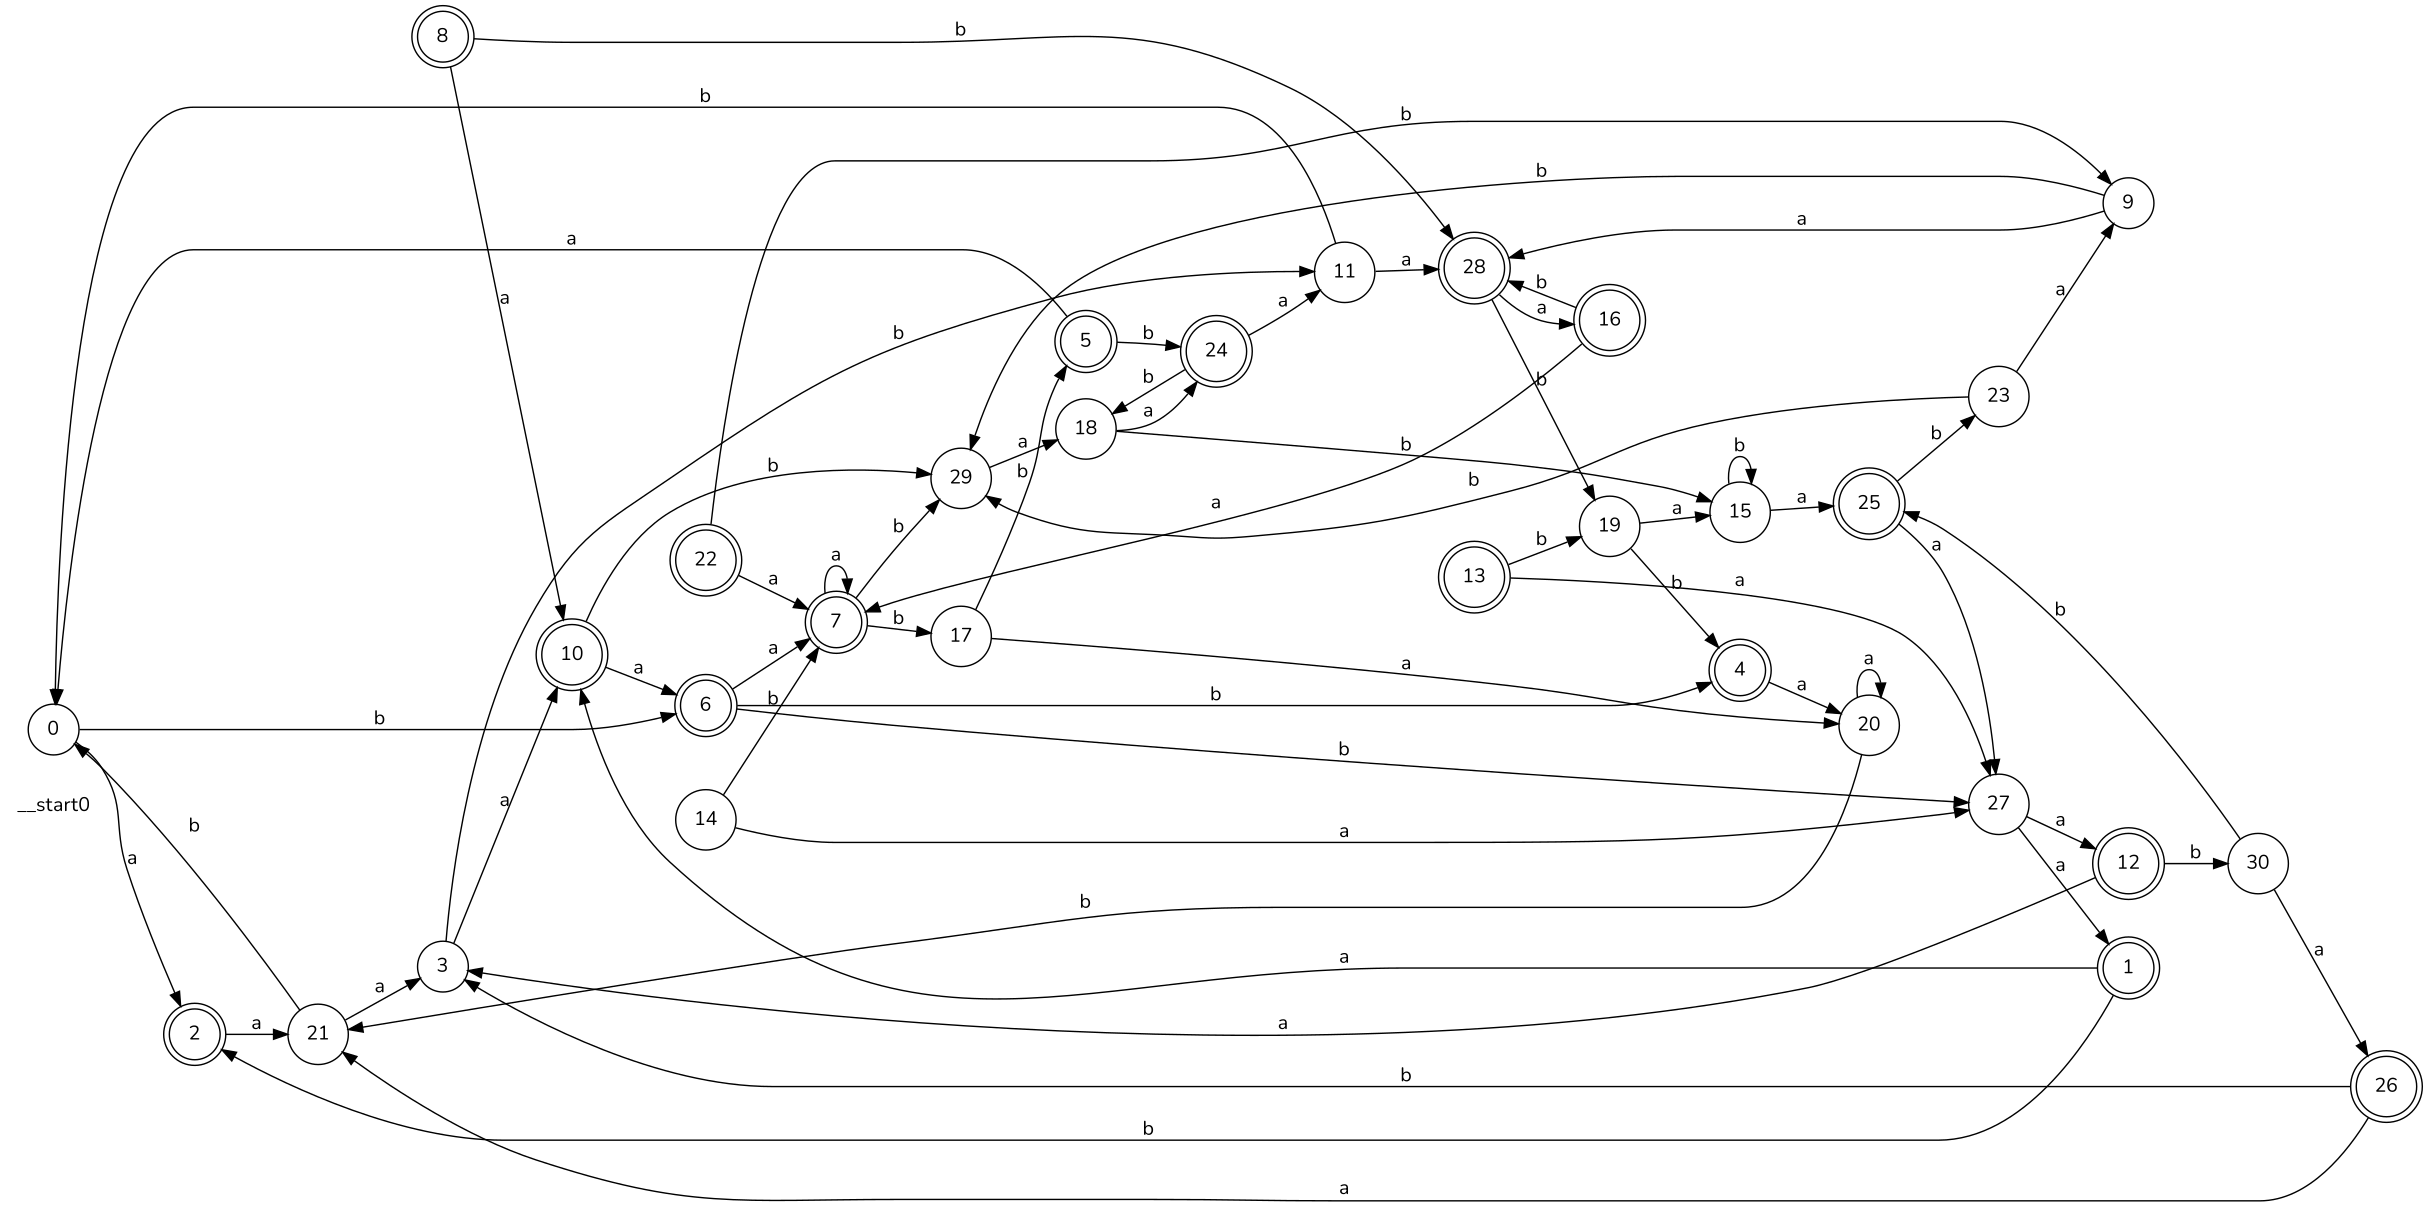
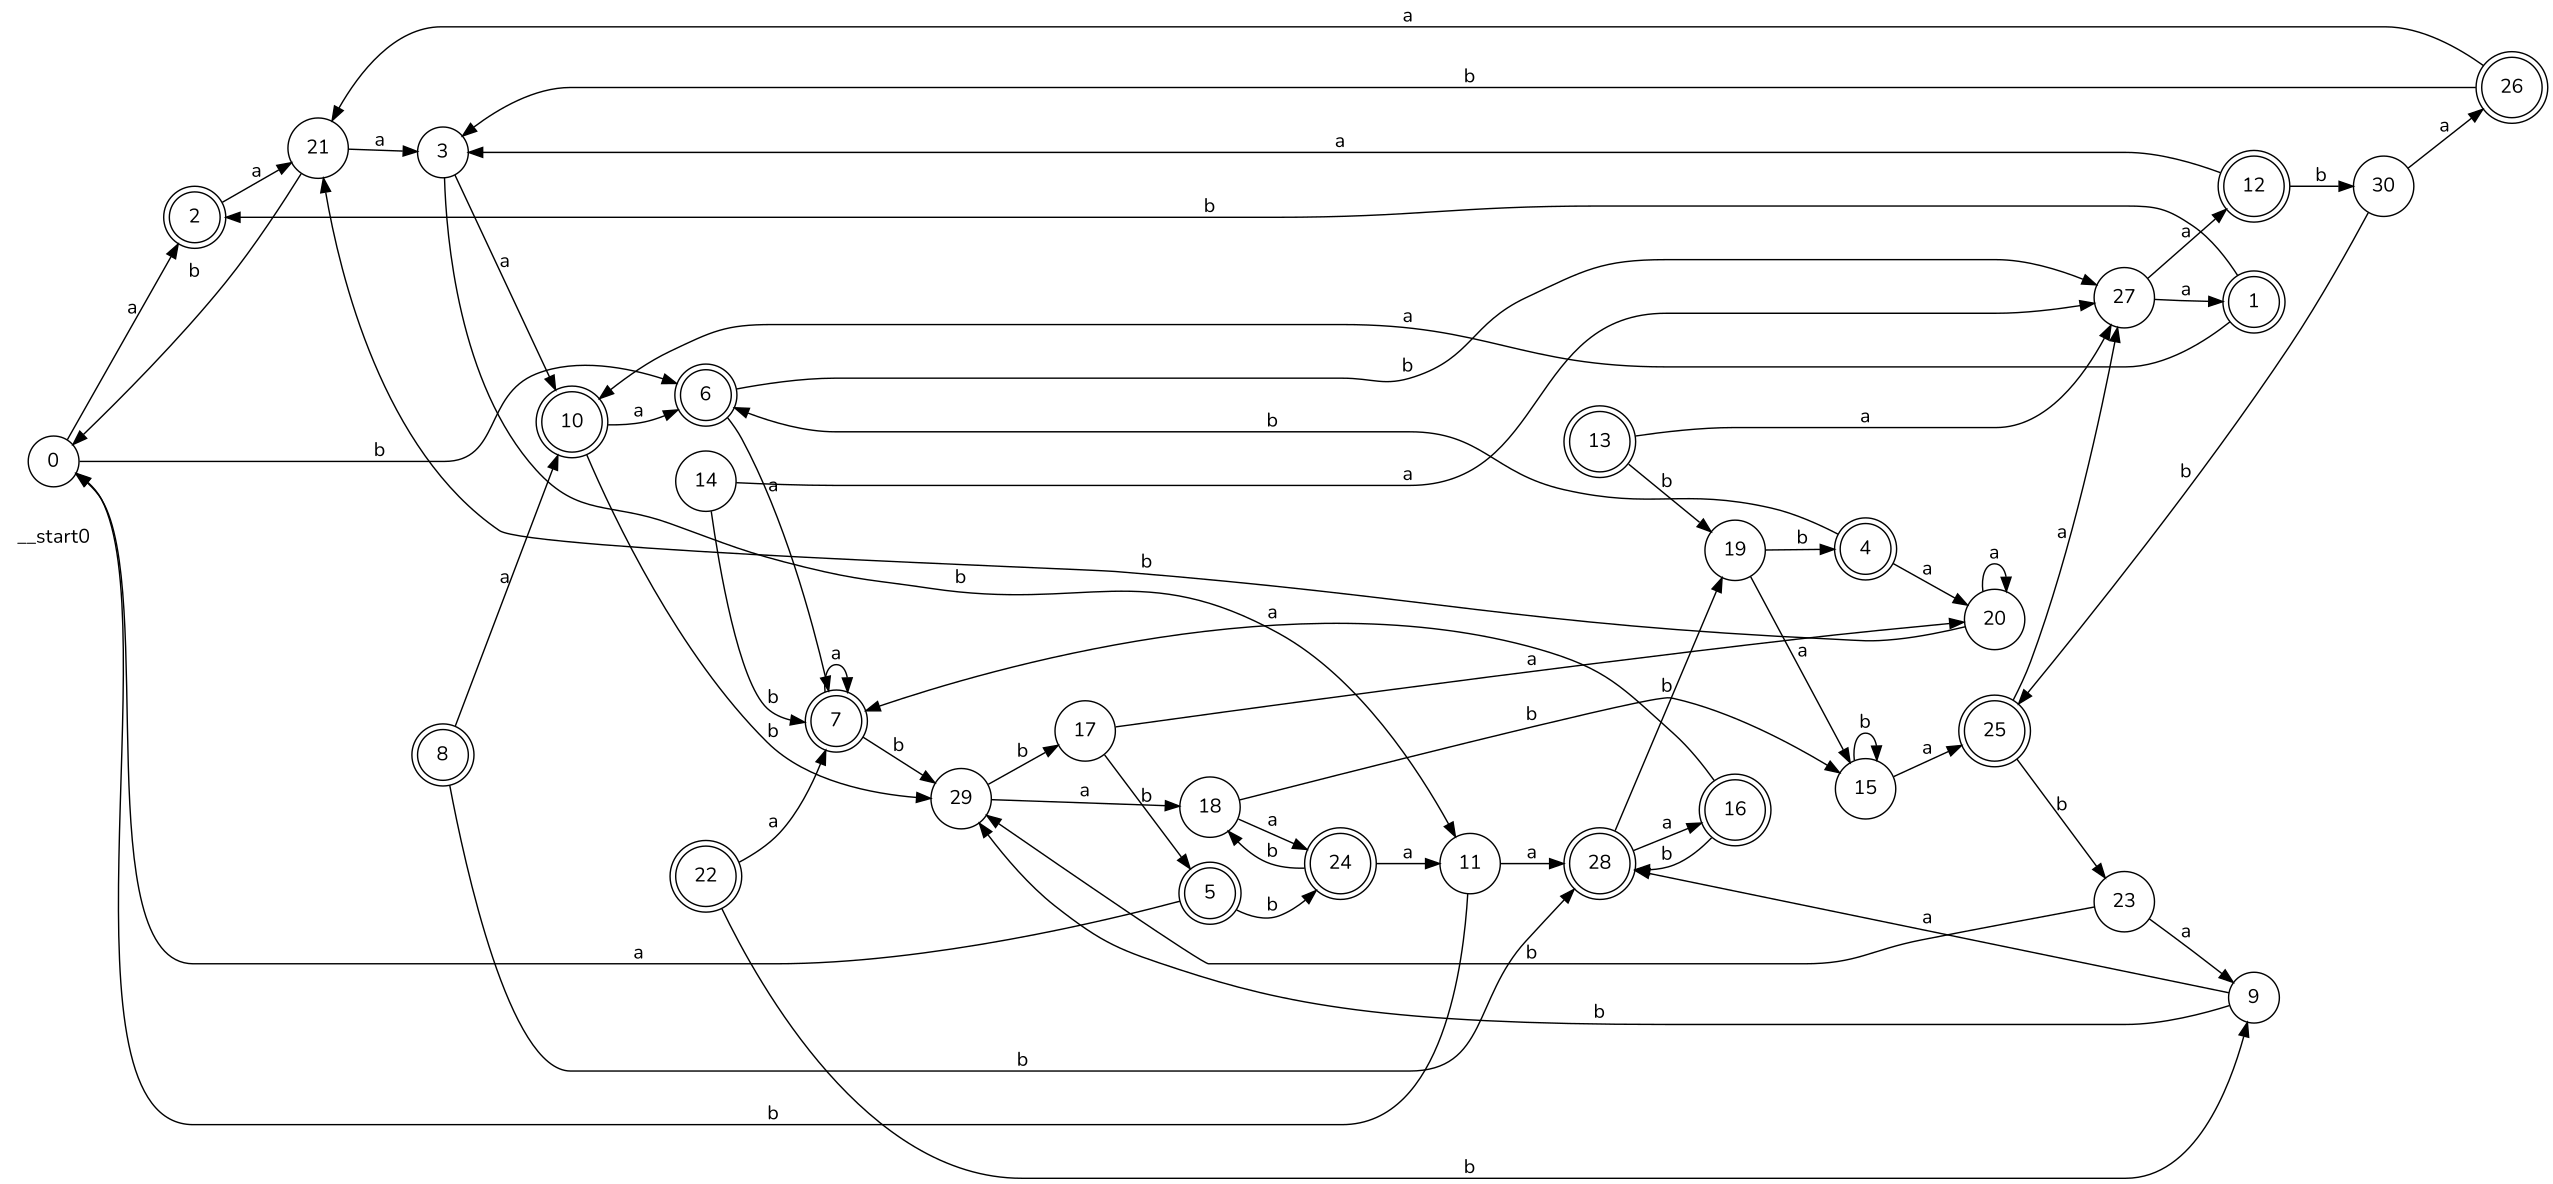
edge "7" -> "17": now "29" -> "17"
edge "6" -> "4": reversed
